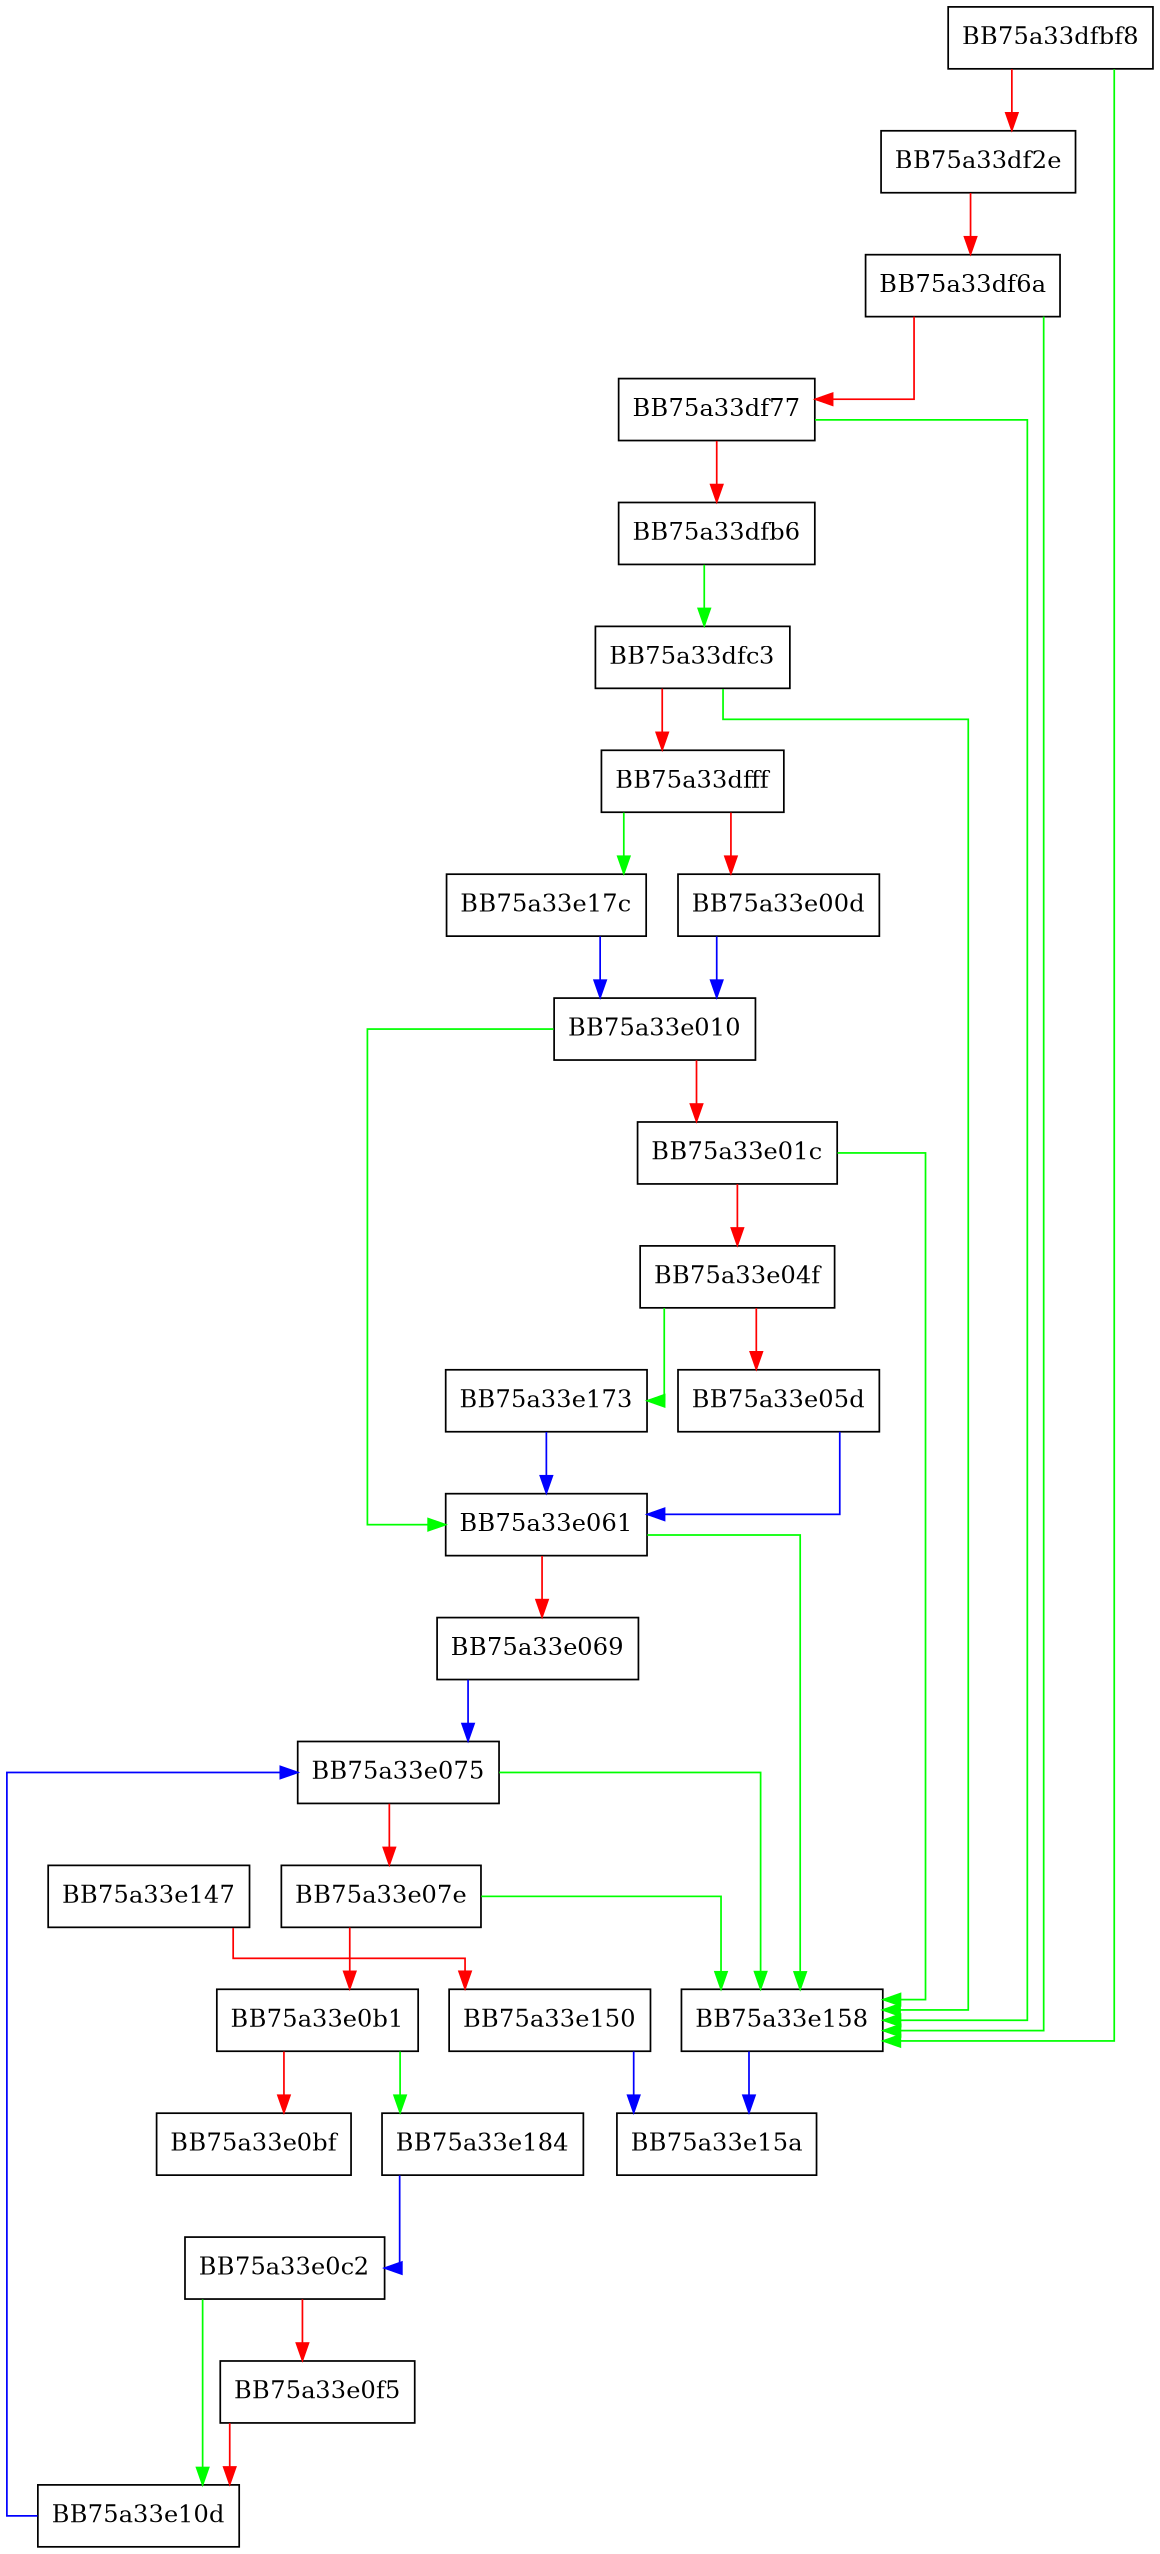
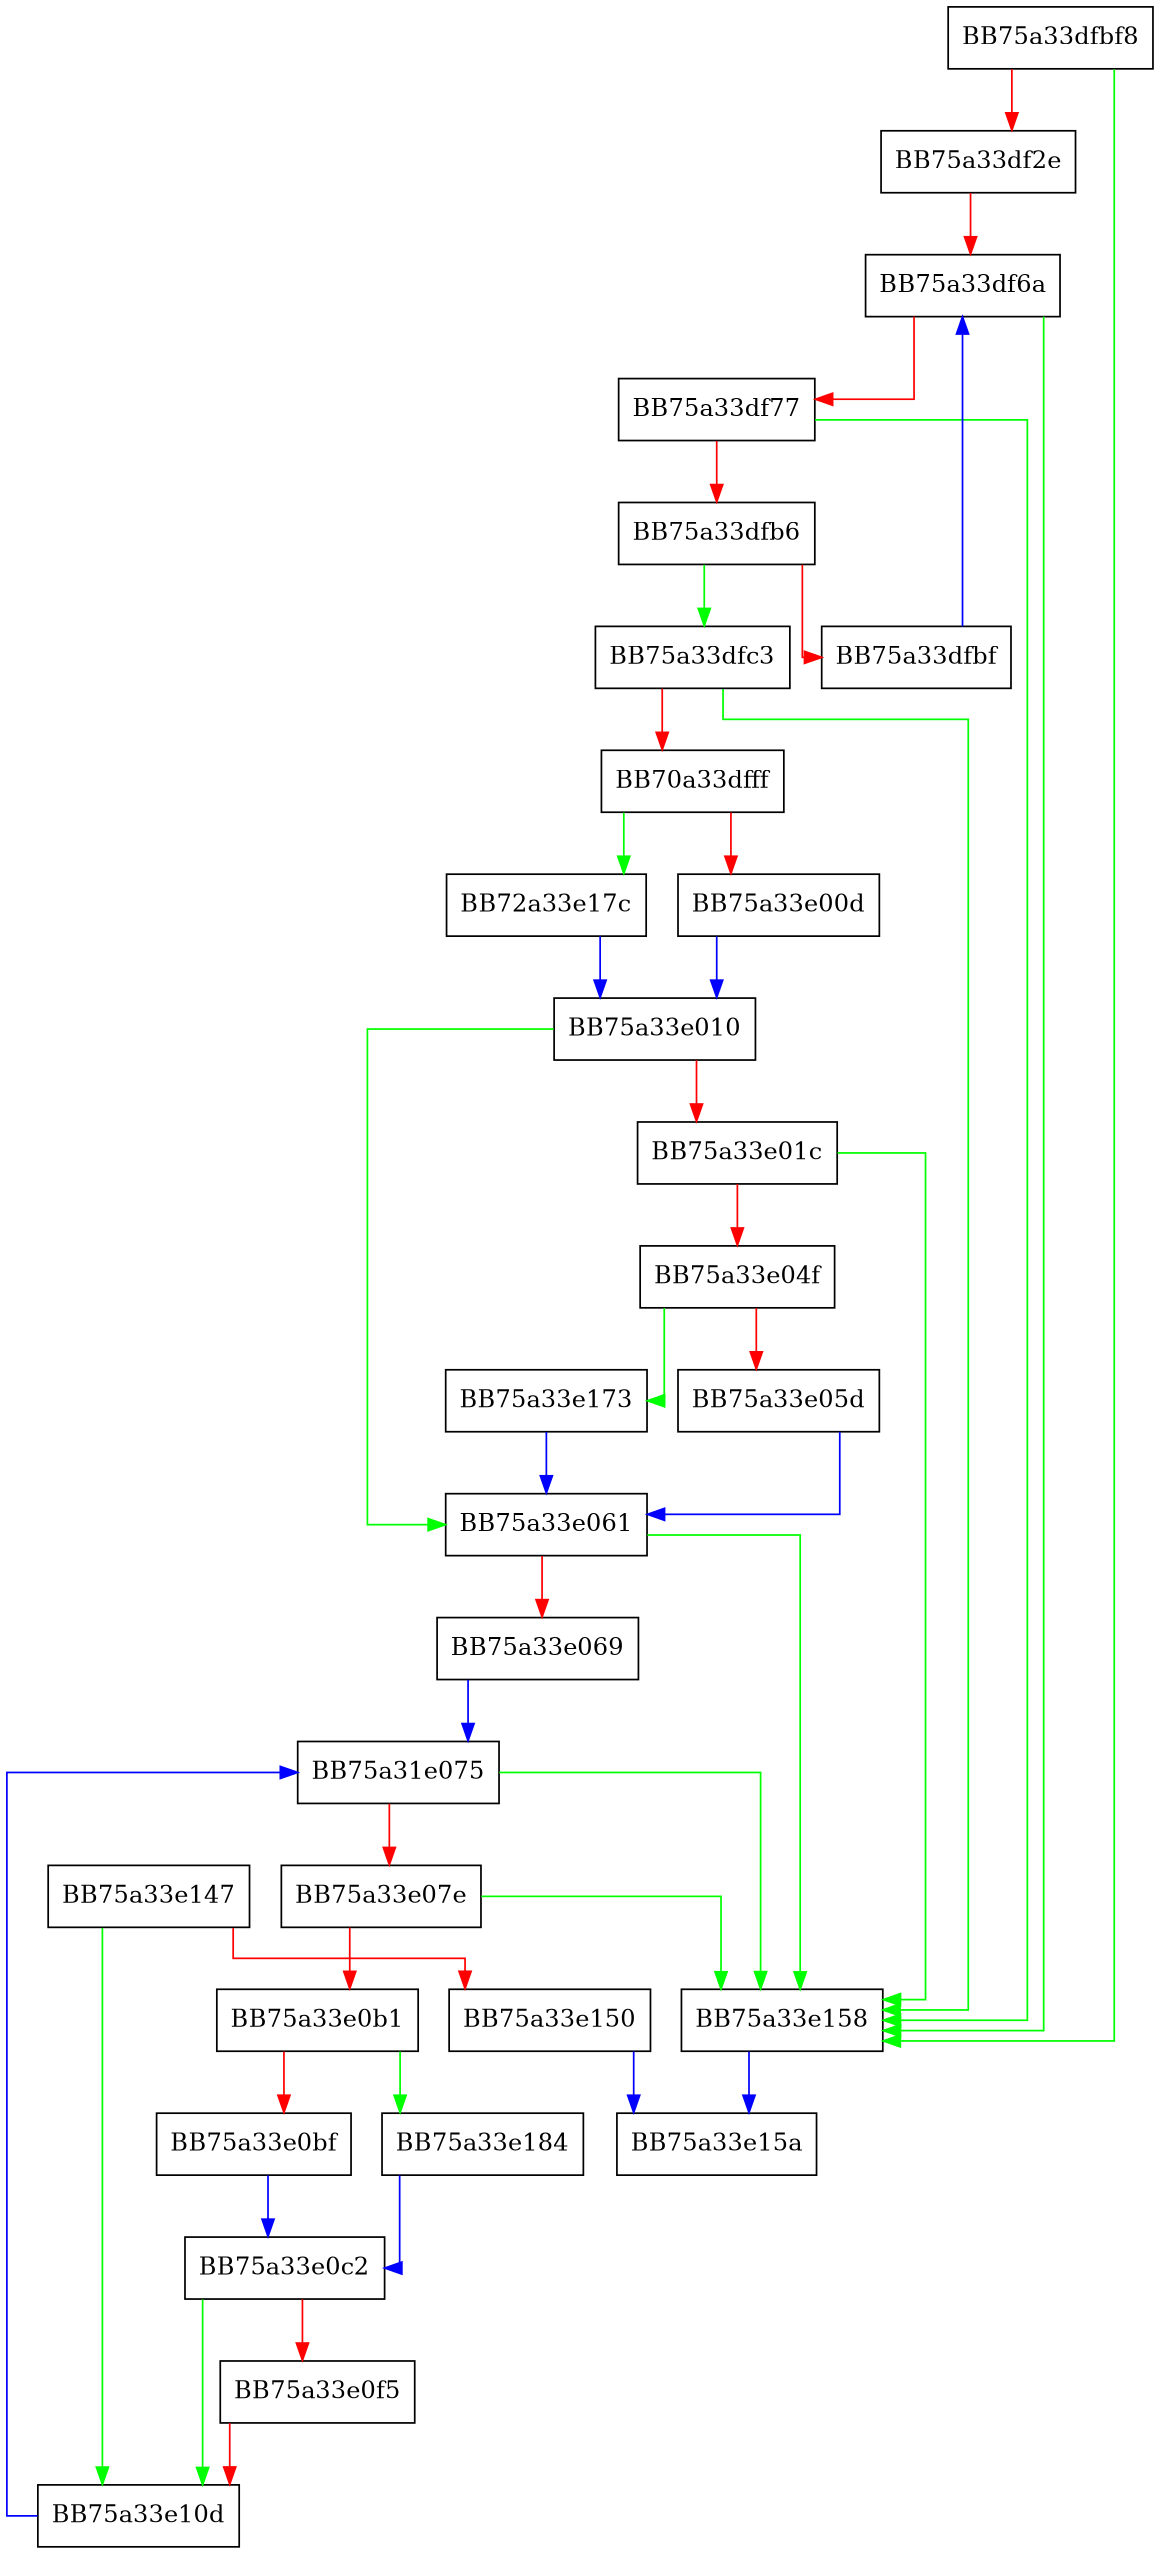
node "BB75a33dfbf": added
node "BB75a33dfff": label "BB75a33dfff" -> "BB70a33dfff"
node "BB75a33e17c": label "BB75a33e17c" -> "BB72a33e17c"
node "BB75a33e075": label "BB75a33e075" -> "BB75a31e075"
edge "BB75a33e0bf" -> "BB75a33e0c2": added
edge "BB75a33e147" -> "BB75a33e10d": added
